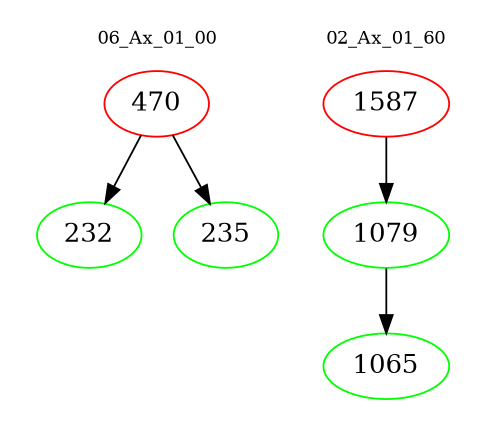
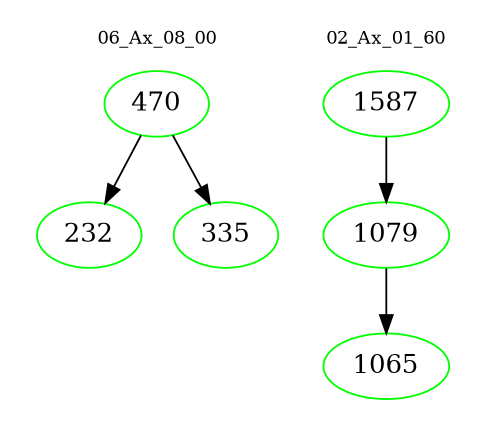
cluster "06_Ax_01_00": label "06_Ax_01_00" -> "06_Ax_08_00"
node "470": color red -> green
node "1587": color red -> green
node "235": label "235" -> "335"
